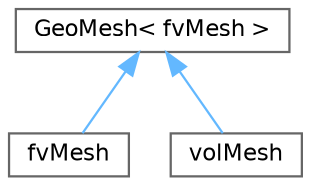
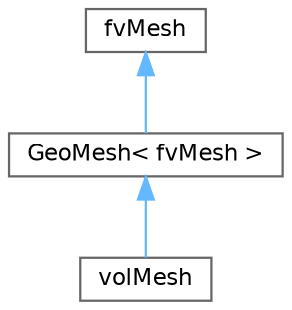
edge "fvMesh" -> "GeoMesh< fvMesh >": reversed
